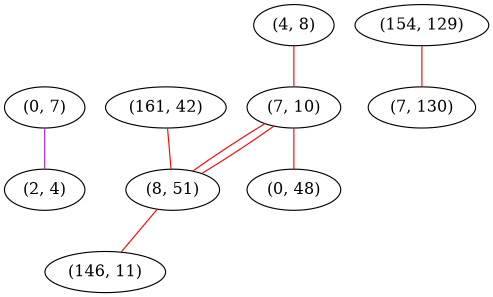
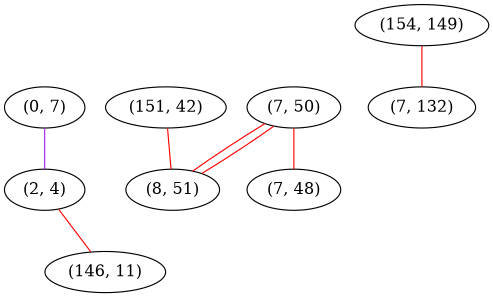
node "(4, 8)": removed
node "(154, 129)": label "(154, 129)" -> "(154, 149)"
node "(161, 42)": label "(161, 42)" -> "(151, 42)"
node "(7, 10)": label "(7, 10)" -> "(7, 50)"
node "(7, 130)": label "(7, 130)" -> "(7, 132)"
node "(0, 48)": label "(0, 48)" -> "(7, 48)"
edge "(8, 51)" -- "(146, 11)": now "(2, 4)" -- "(146, 11)"
